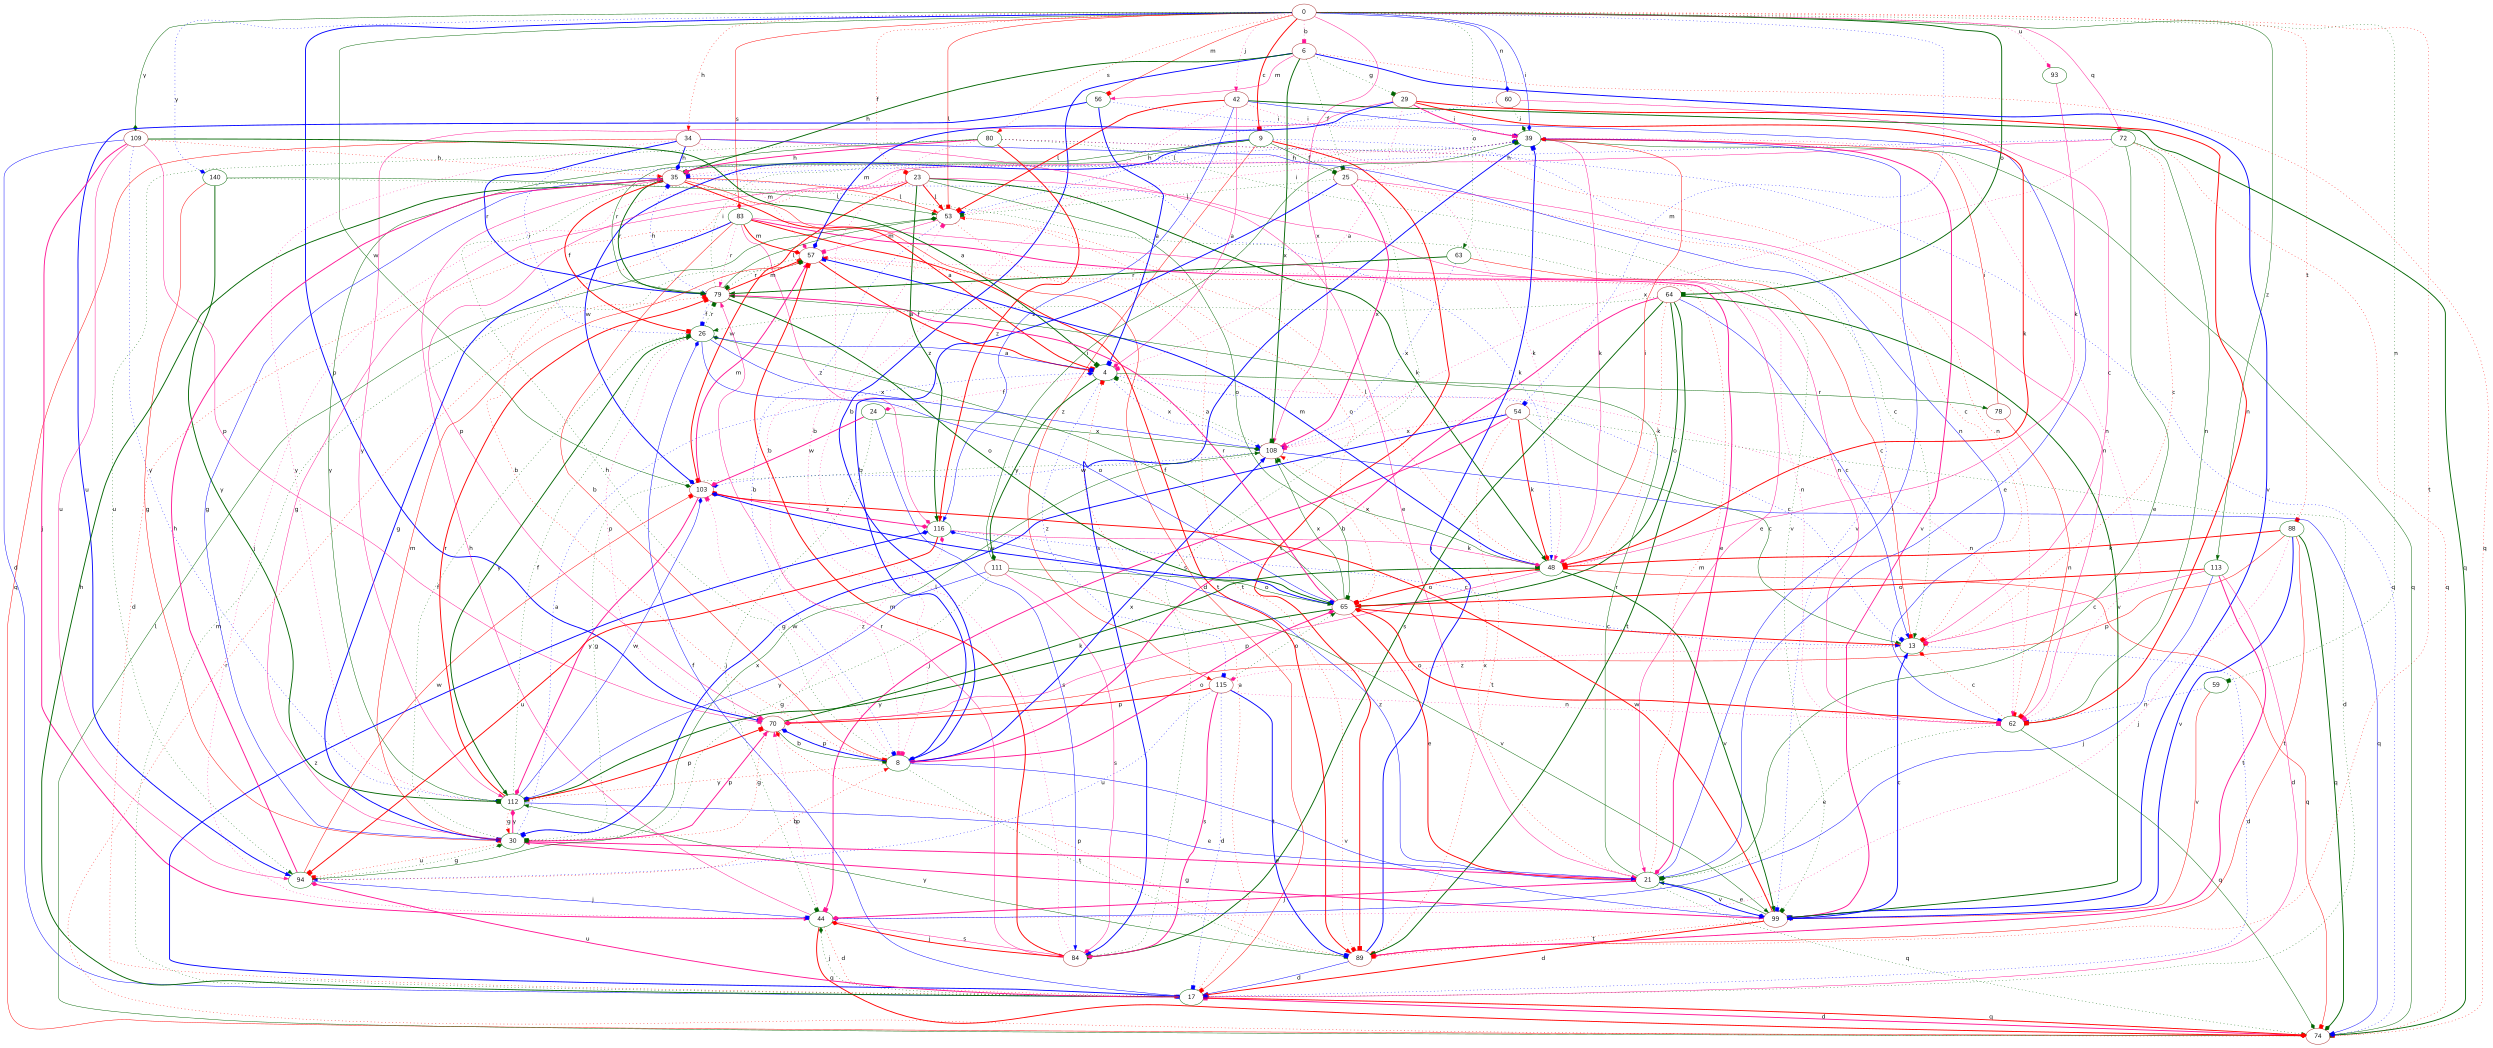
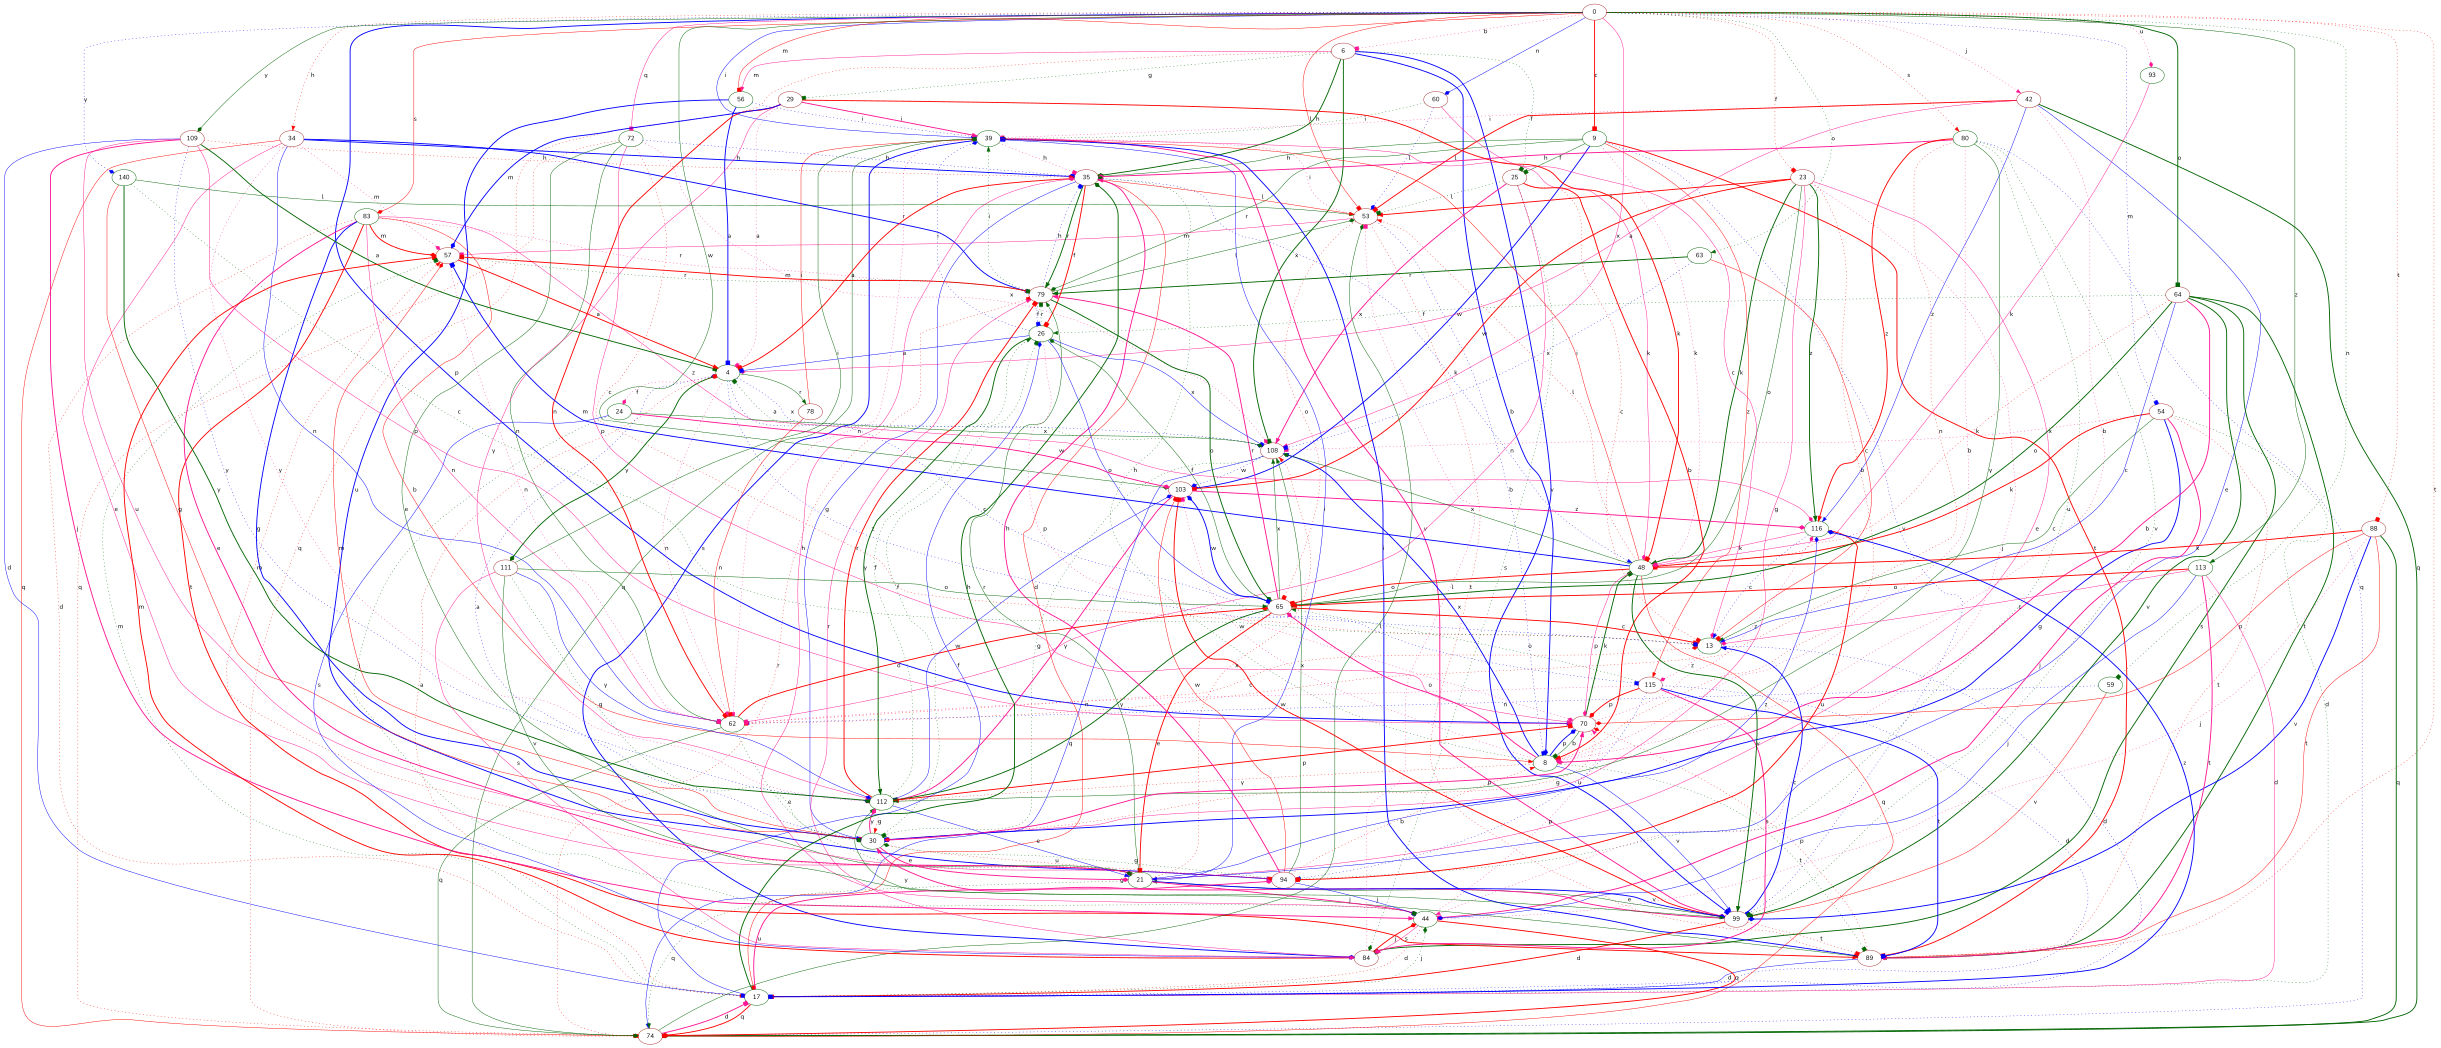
edge "103" -> "57": removed, label "m"
edge "25" -> "8": color blue -> red
node "88": color darkgreen -> brown
node "94": color darkgreen -> brown
